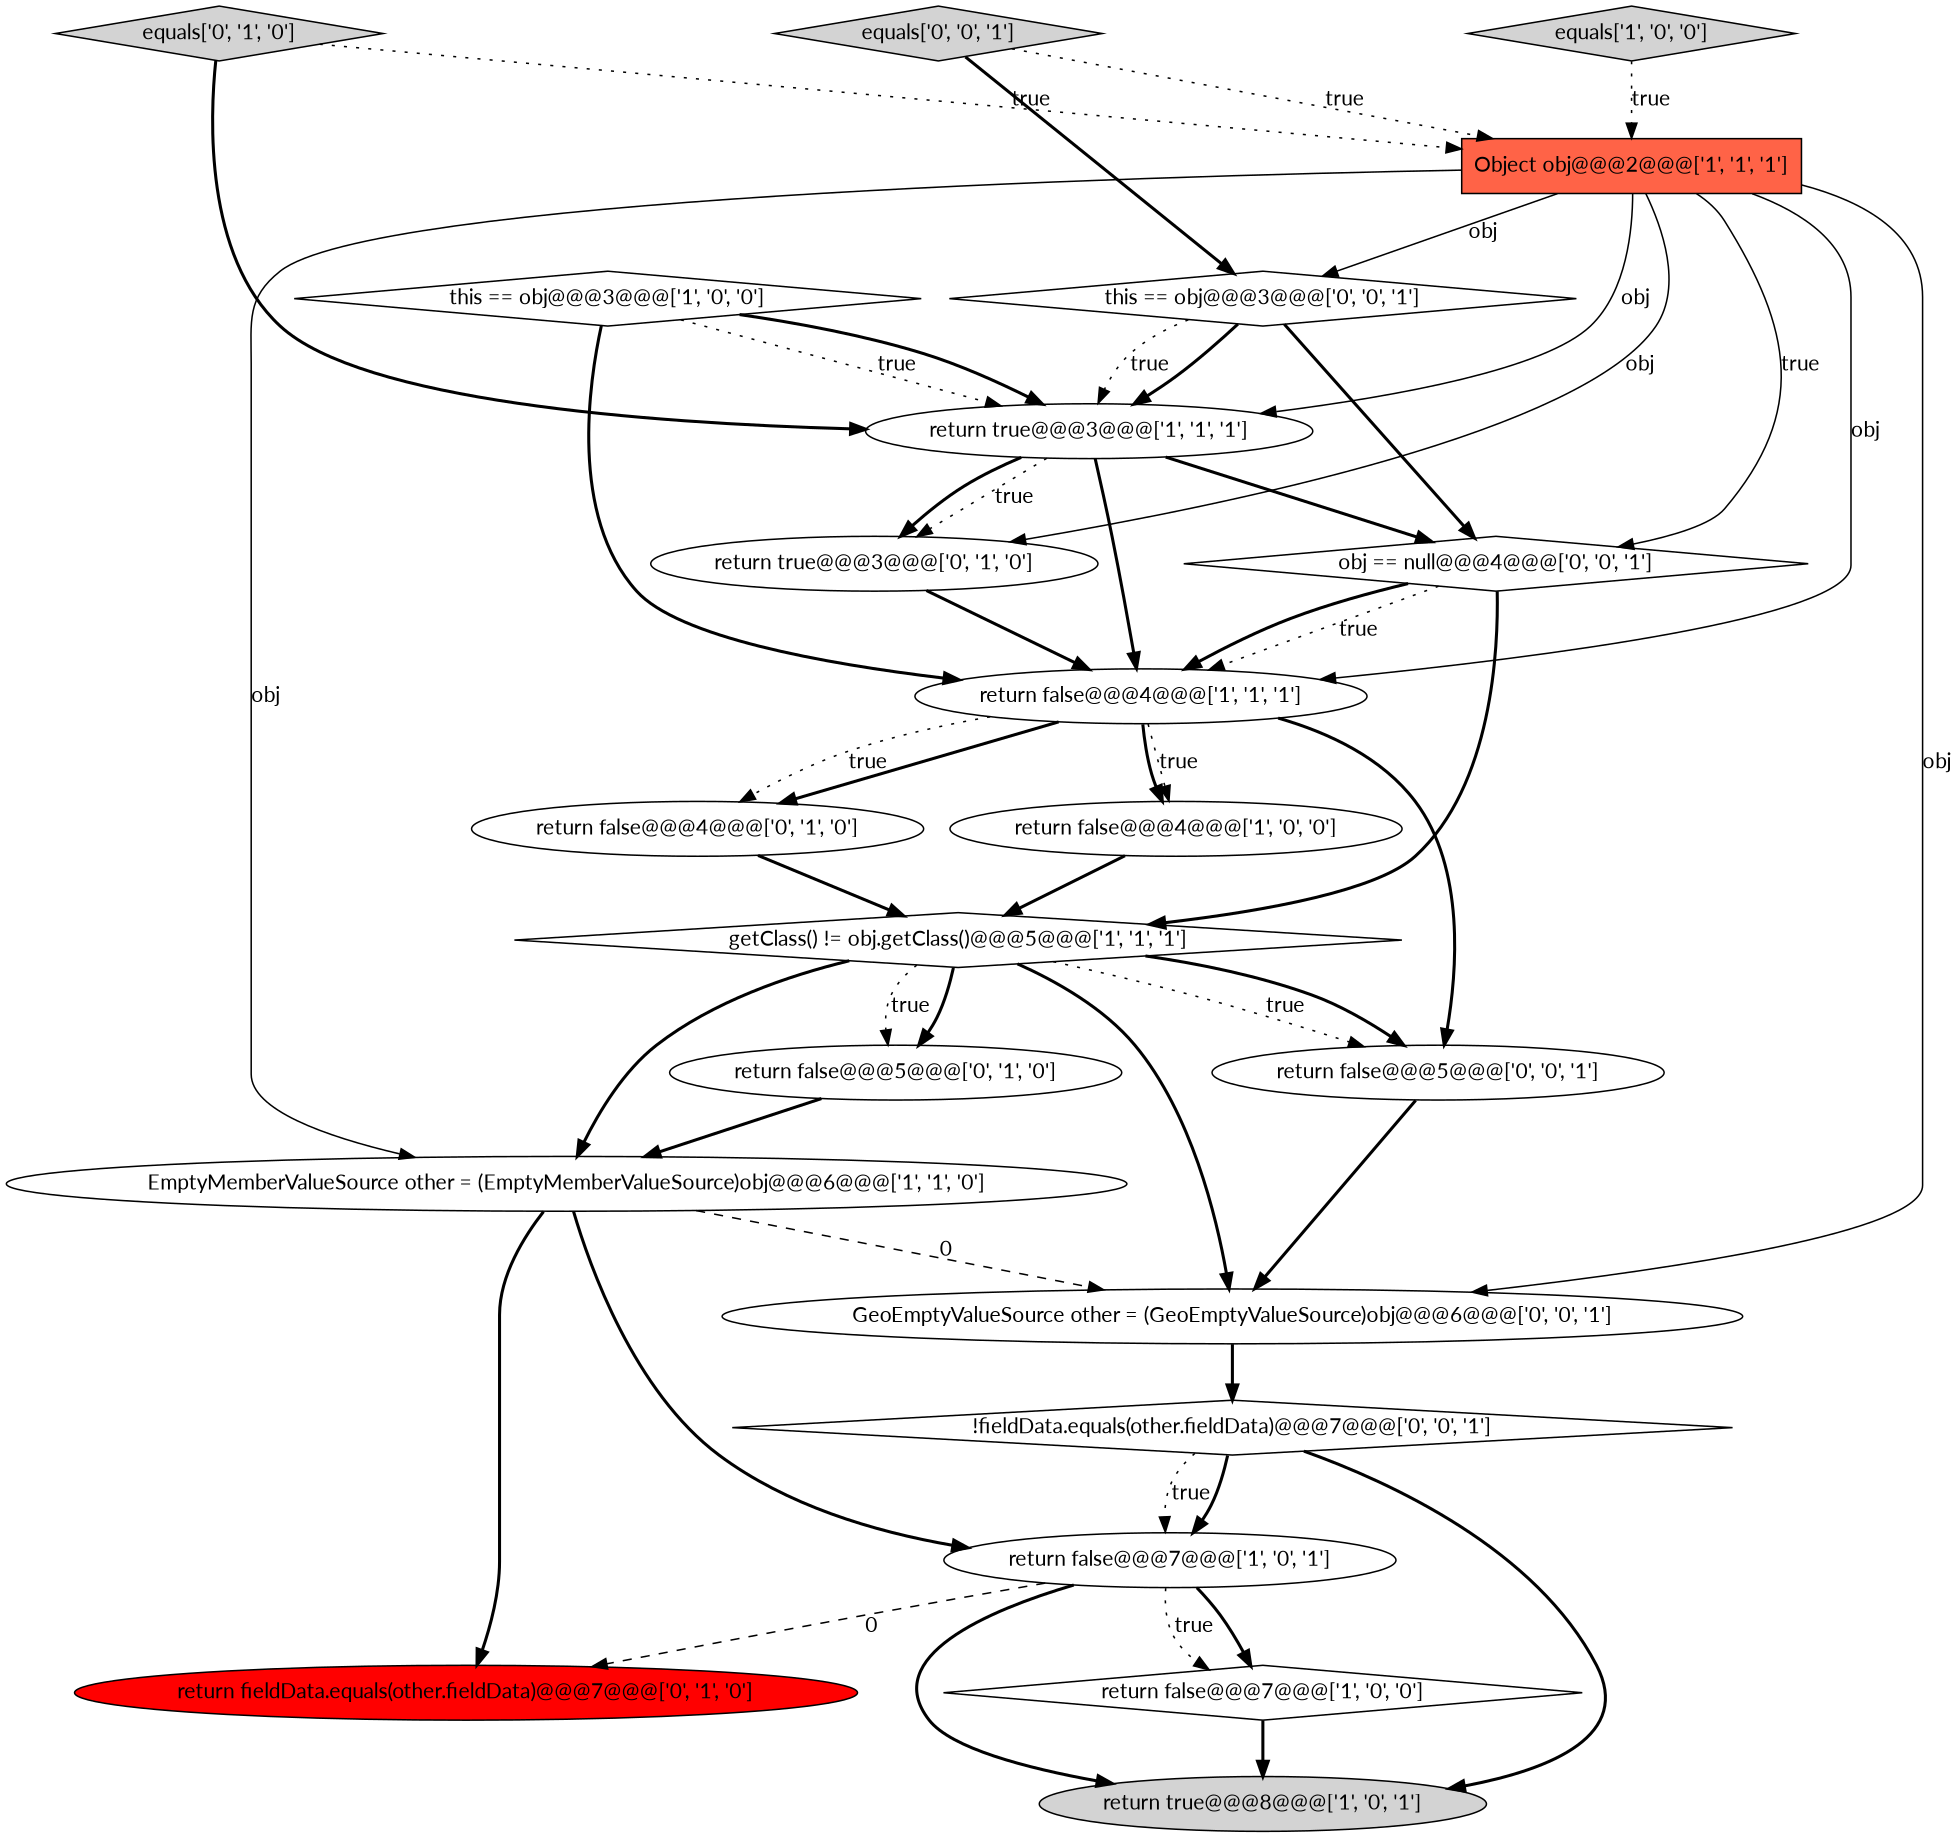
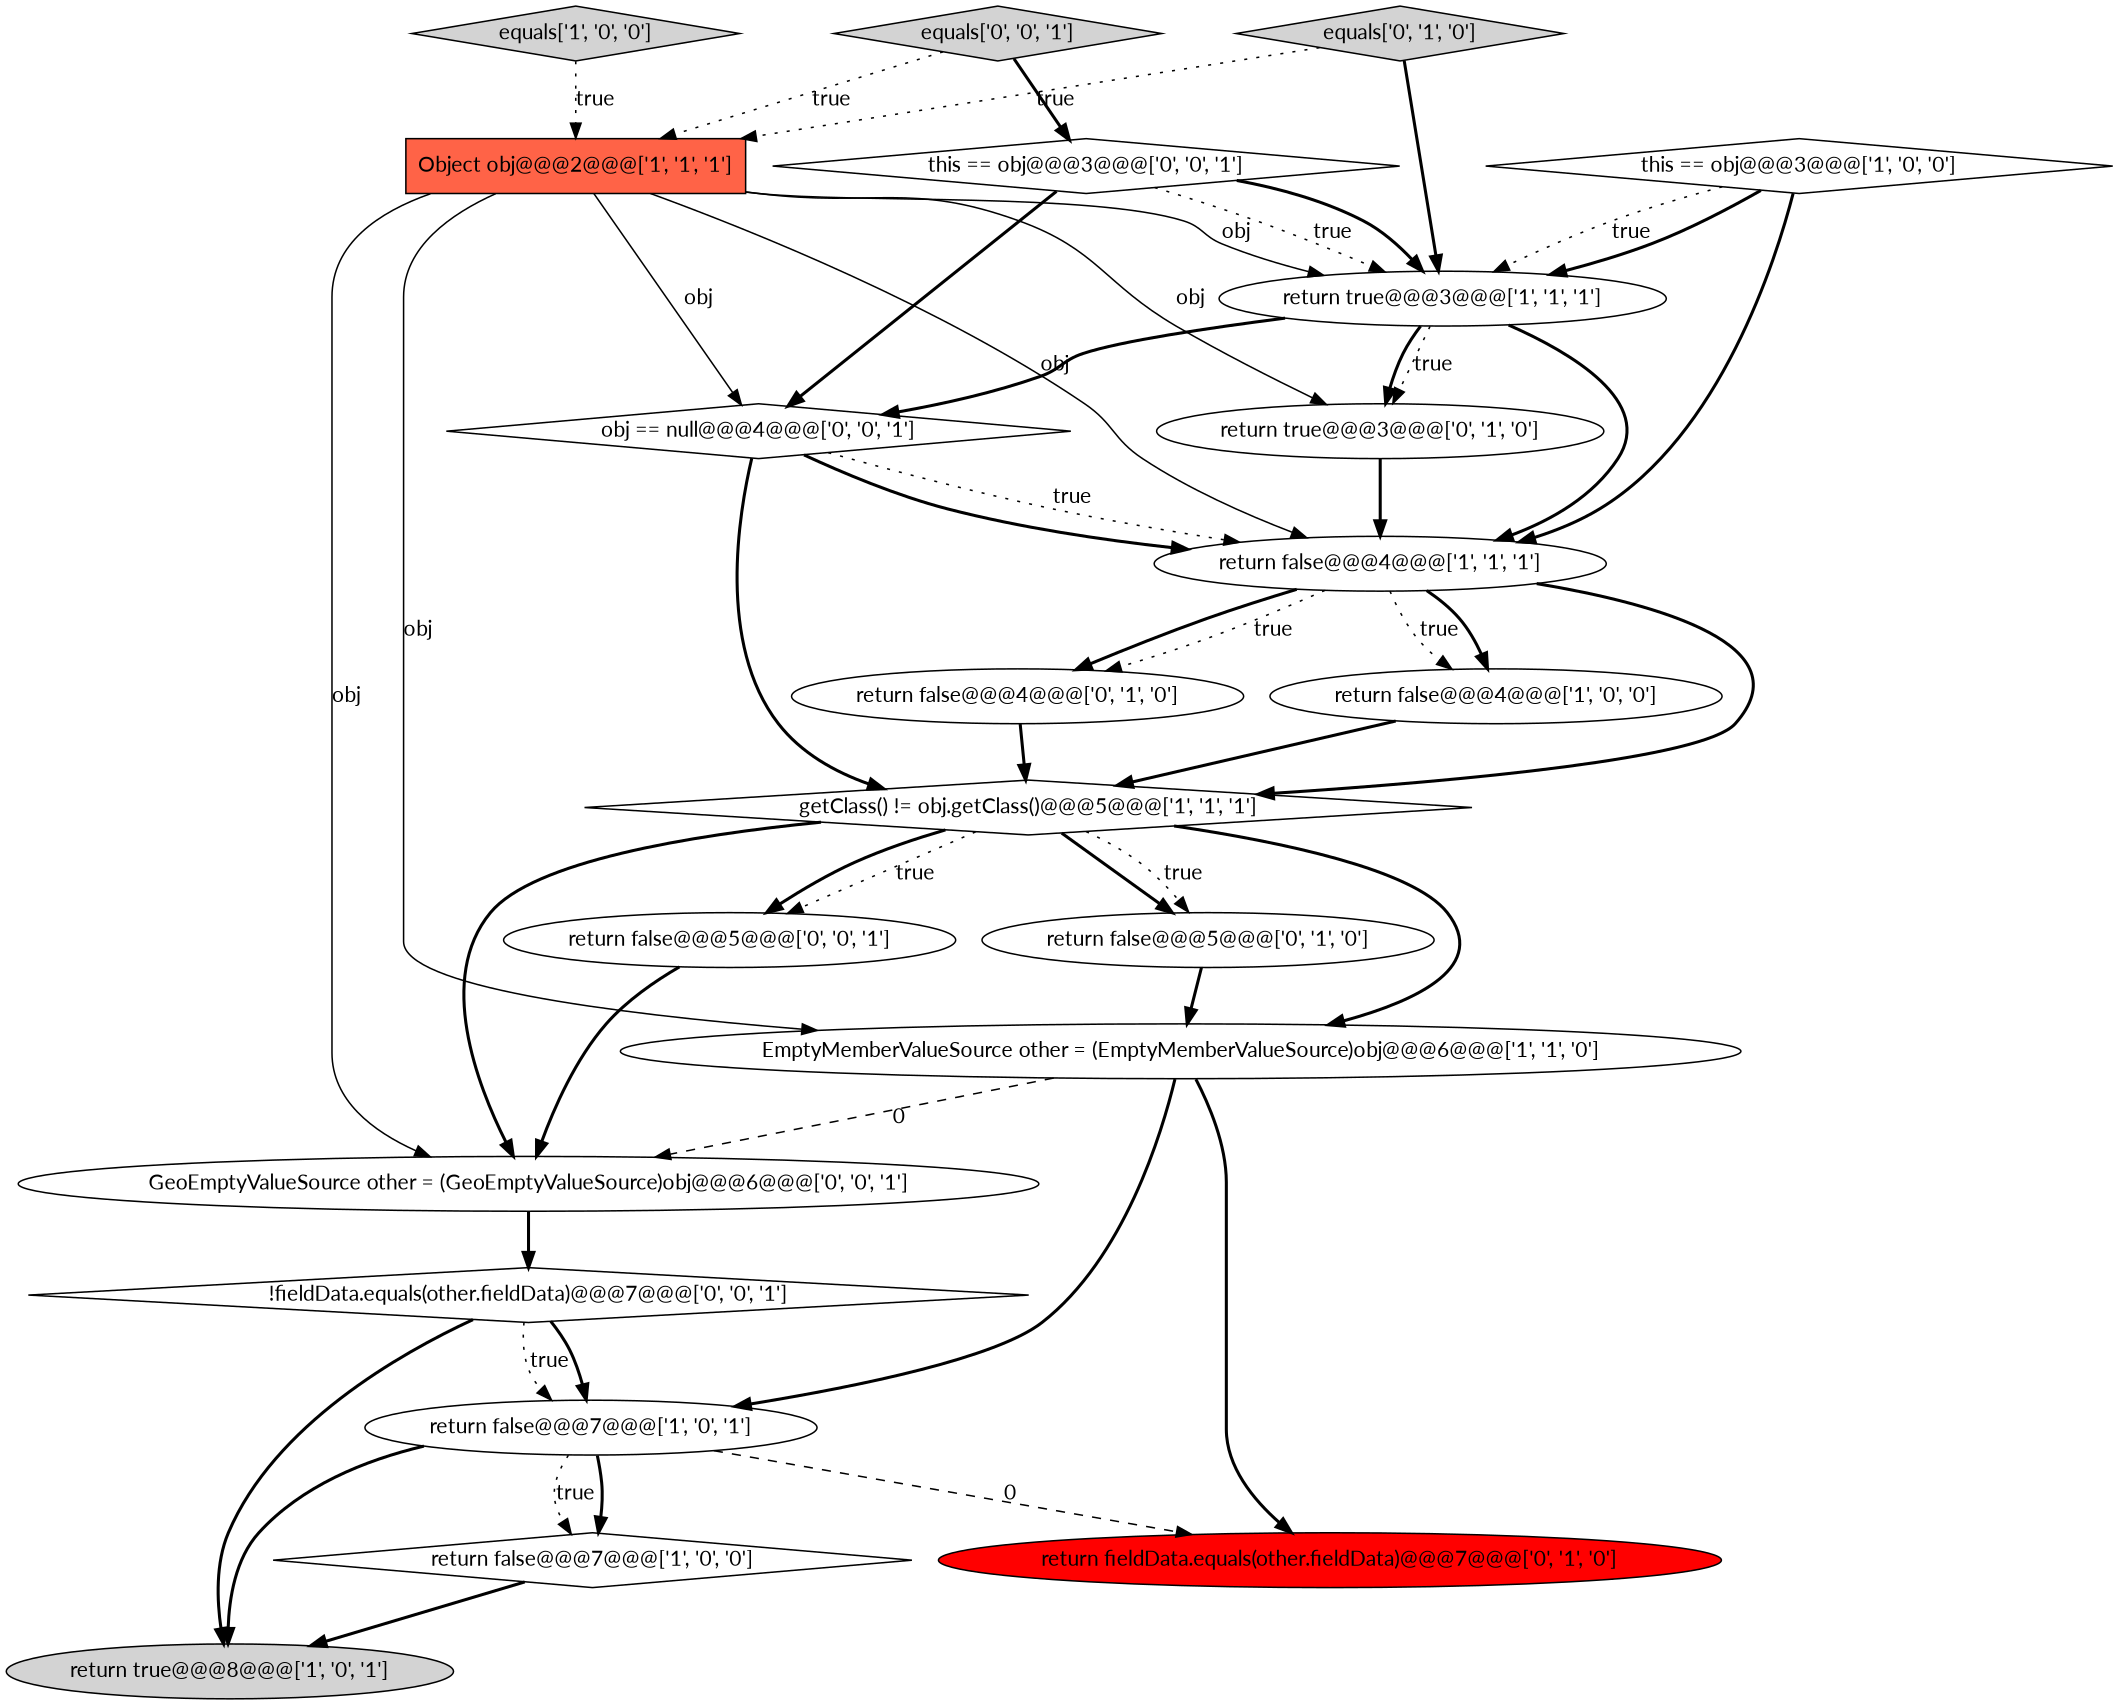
edge "Object obj@@@2@@@['1', '1', '1']" -> "this == obj@@@3@@@['0', '0', '1']": removed, label "obj"
edge "Object obj@@@2@@@['1', '1', '1']" -> "obj == null@@@4@@@['0', '0', '1']": label "true" -> "obj"
edge "return false@@@4@@@['1', '1', '1']" -> "return false@@@5@@@['0', '0', '1']": now "return false@@@4@@@['1', '1', '1']" -> "getClass() != obj.getClass()@@@5@@@['1', '1', '1']"
